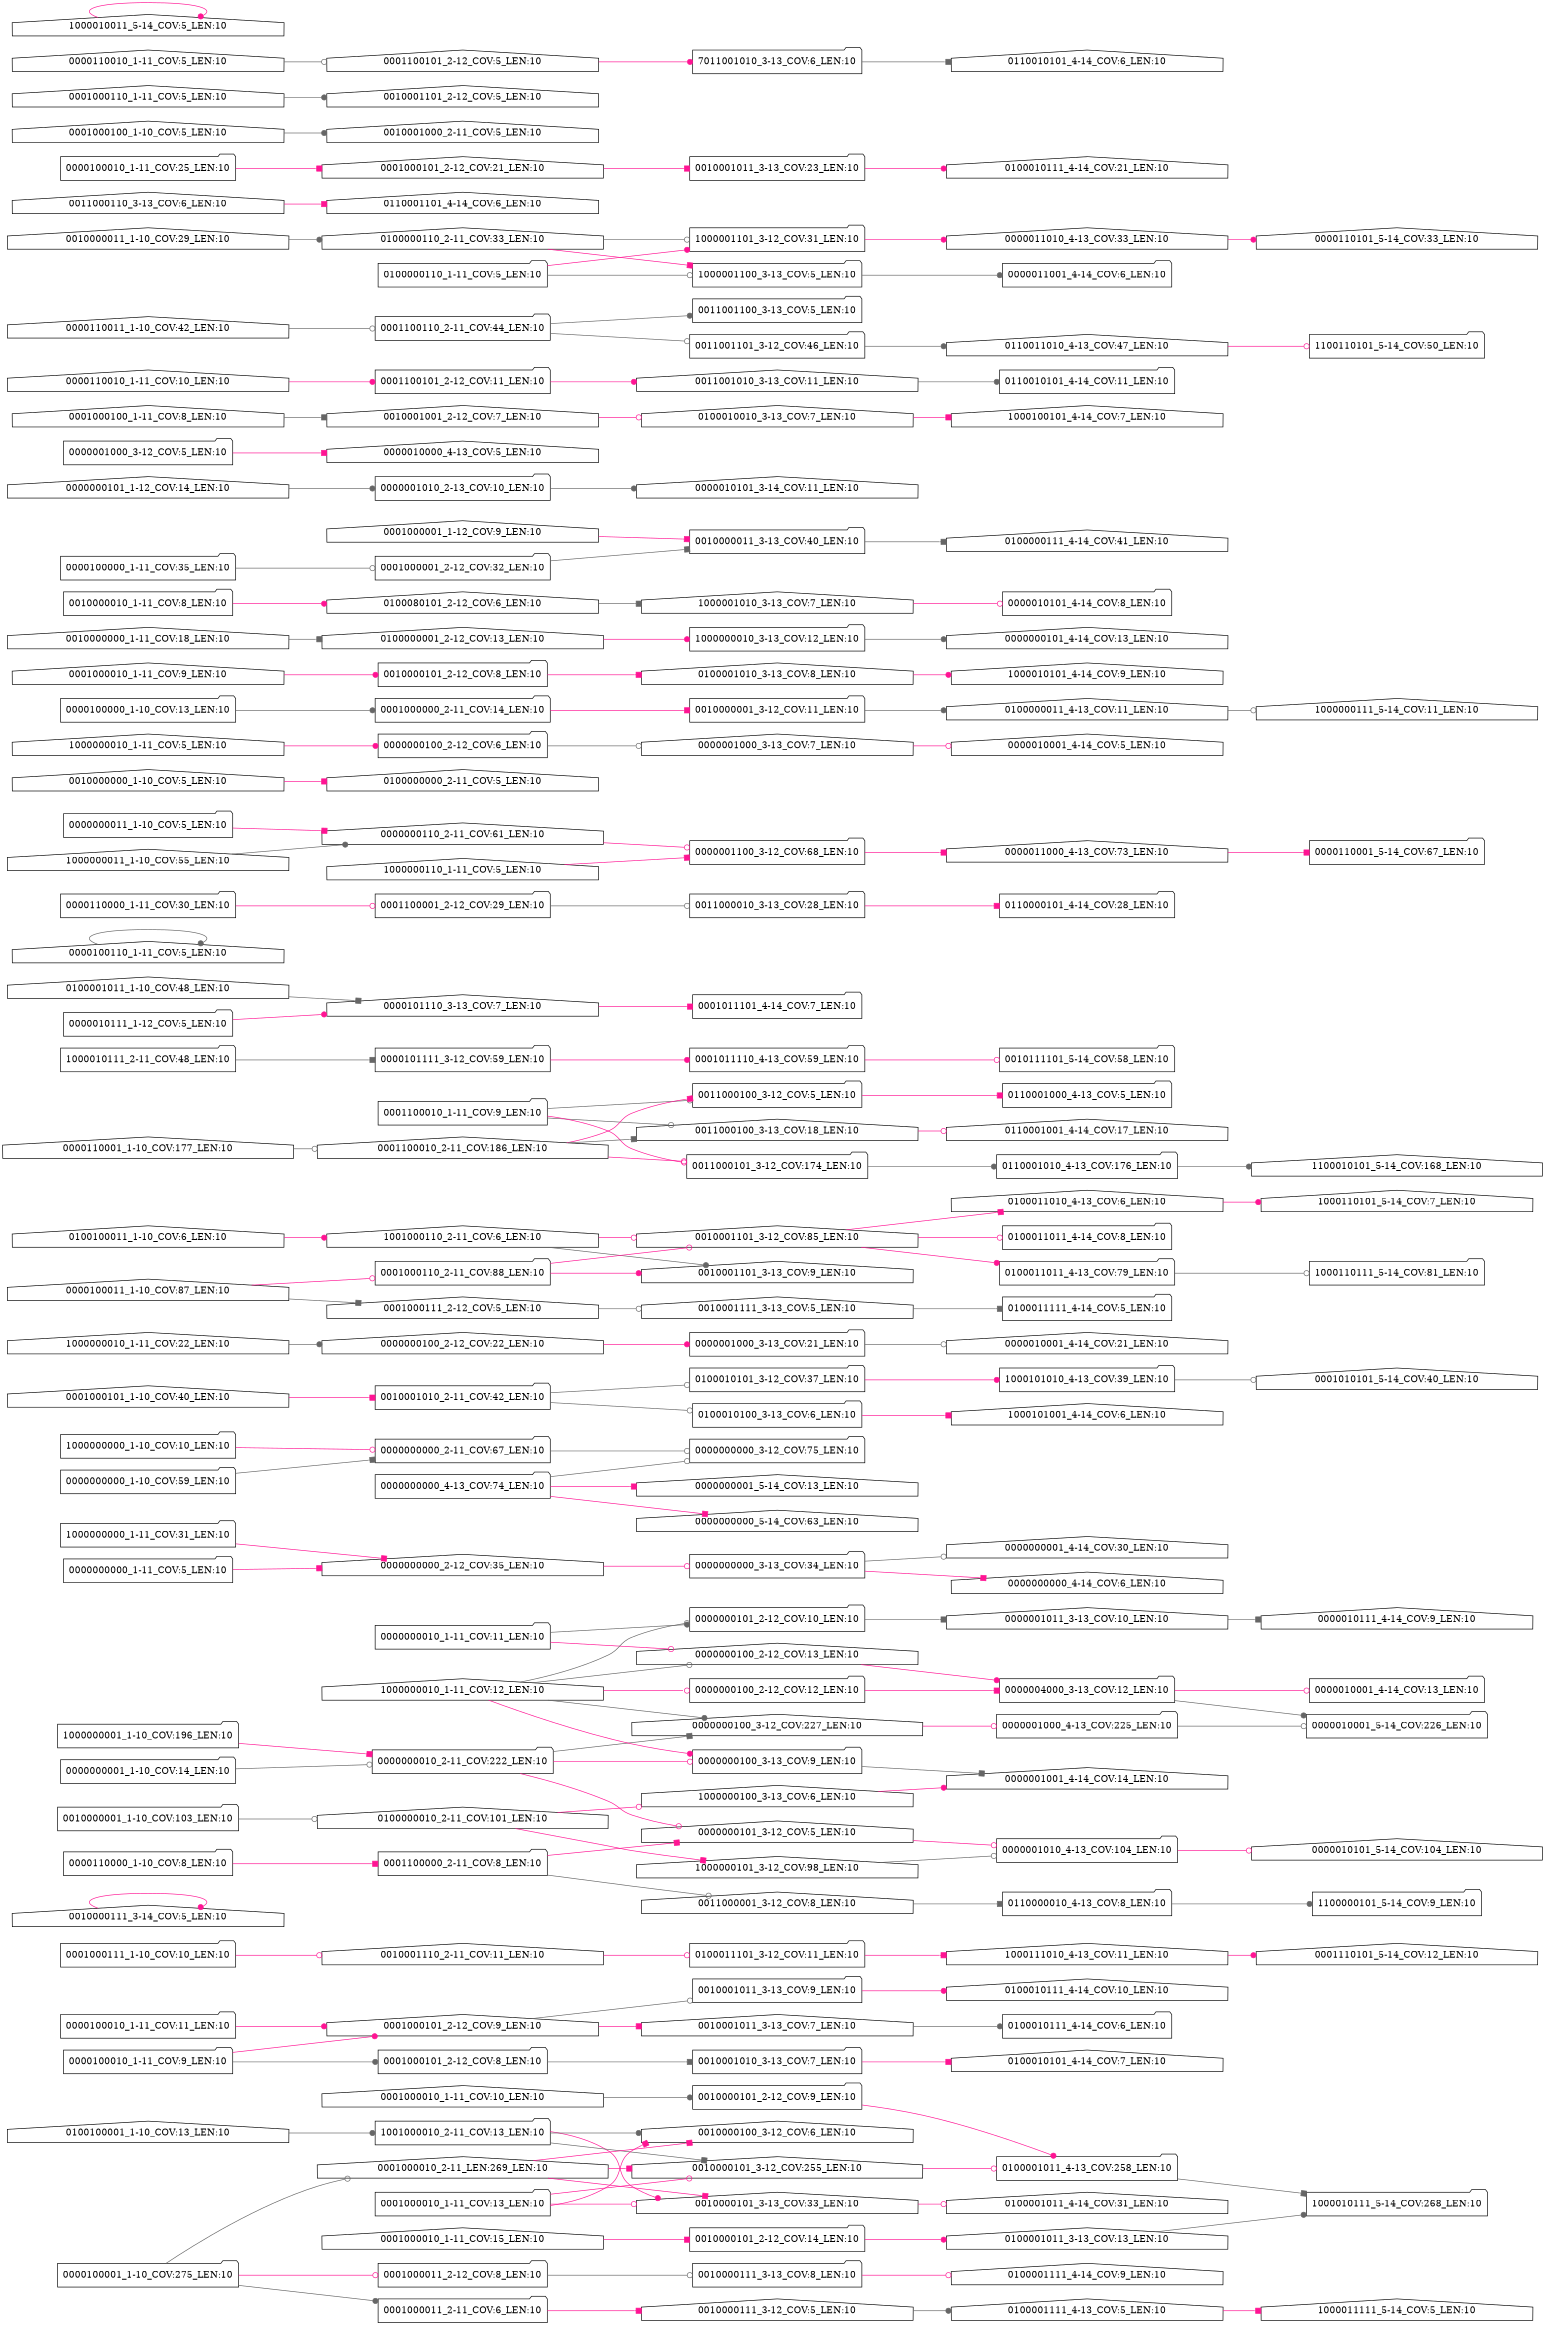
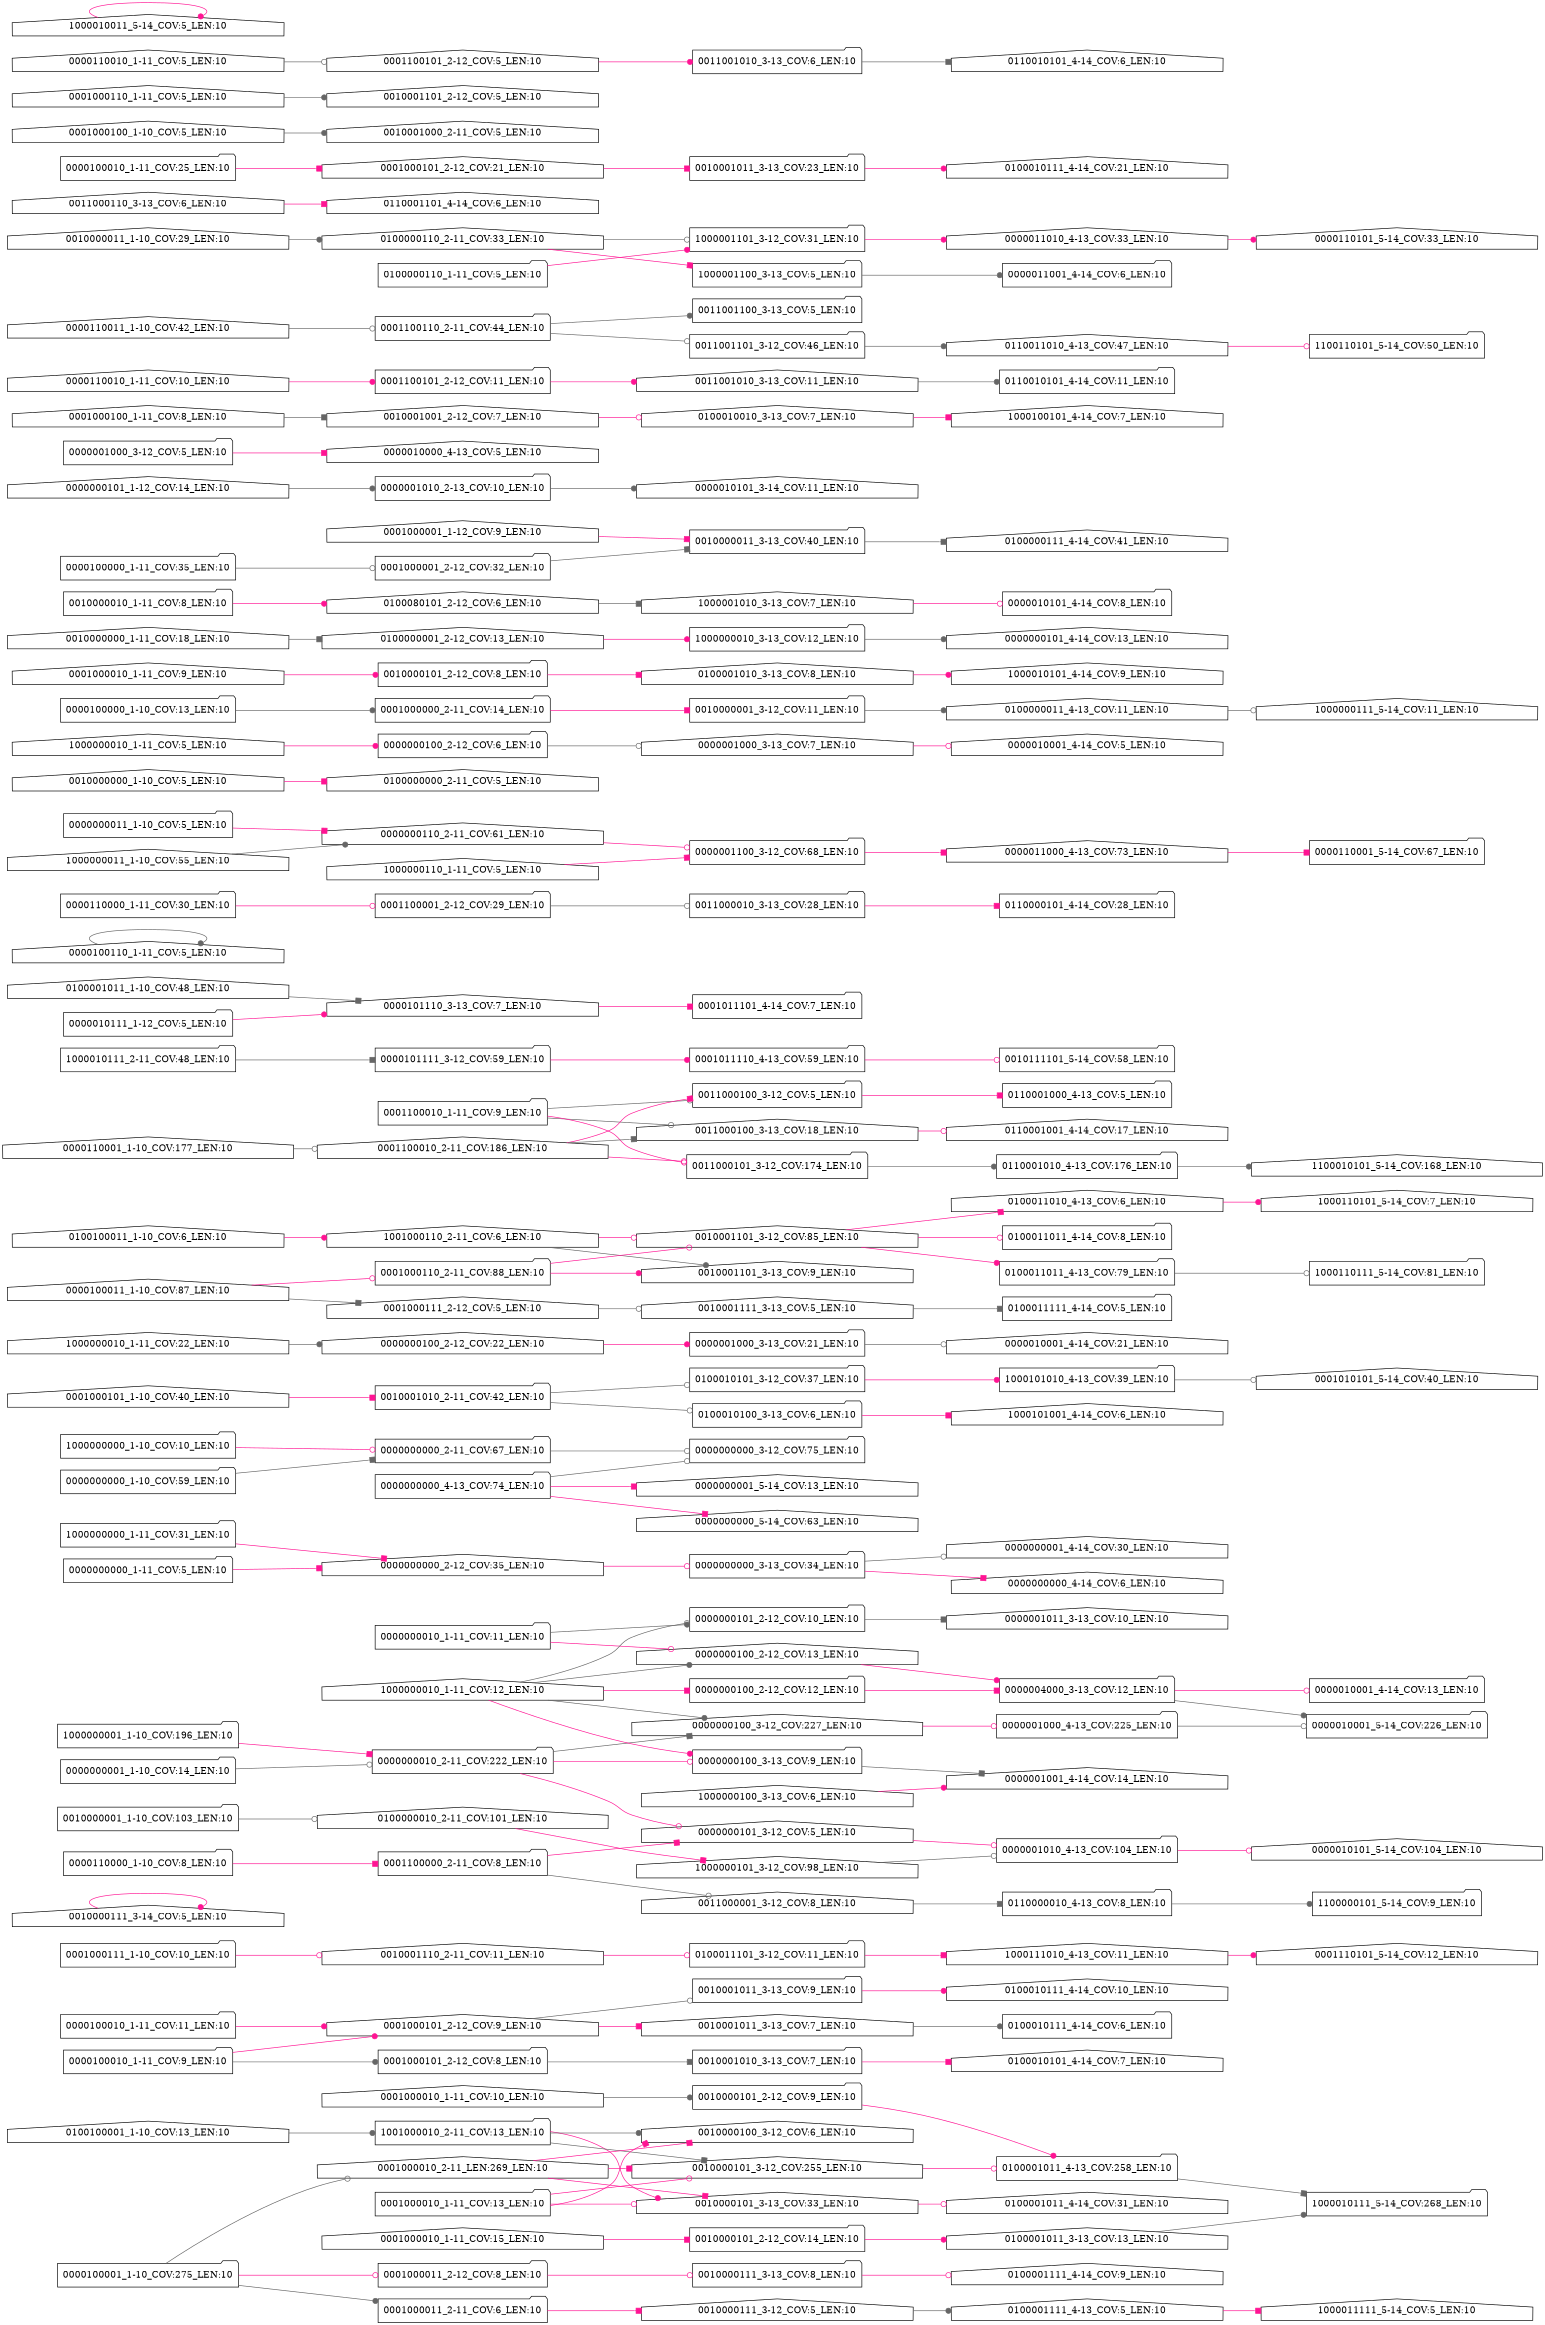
node "7011001010_3-13_COV:6_LEN:10": label "7011001010_3-13_COV:6_LEN:10" -> "0011001010_3-13_COV:6_LEN:10"
edge "0100000110_1-11_COV:5_LEN:10" -> "1000001100_3-13_COV:5_LEN:10": removed
node "0000010111_4-14_COV:9_LEN:10": removed
edge "1000000010_1-11_COV:12_LEN:10" -> "0000000100_2-12_COV:13_LEN:10": arrowhead odot -> dot
edge "1000000010_1-11_COV:12_LEN:10" -> "0000000100_2-12_COV:12_LEN:10": arrowhead odot -> box
edge "0100000010_2-11_COV:101_LEN:10" -> "1000000100_3-13_COV:6_LEN:10": removed
edge "0001000011_2-12_COV:8_LEN:10" -> "0010000111_3-13_COV:8_LEN:10": color gray40 -> deeppink
